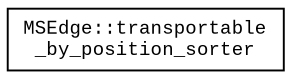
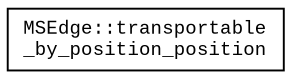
node "MSEdge::transportable _by_position_sorter": label "MSEdge::transportable _by_position_sorter" -> "MSEdge::transportable _by_position_position"
